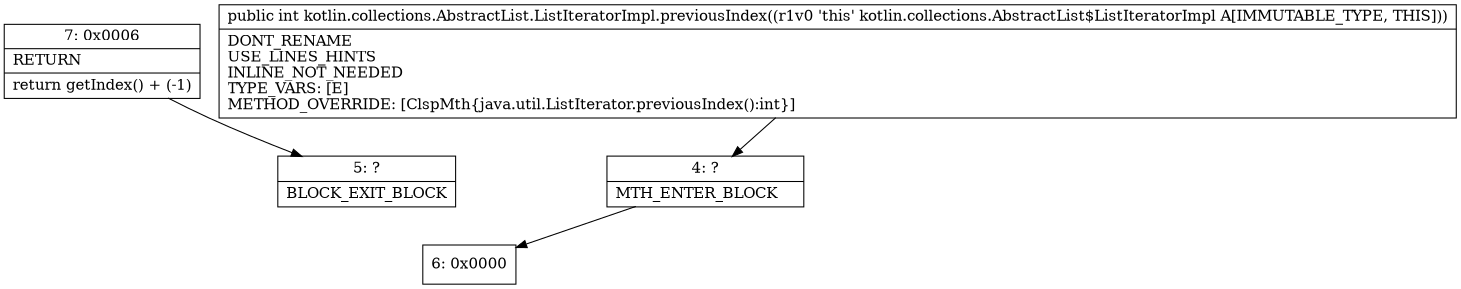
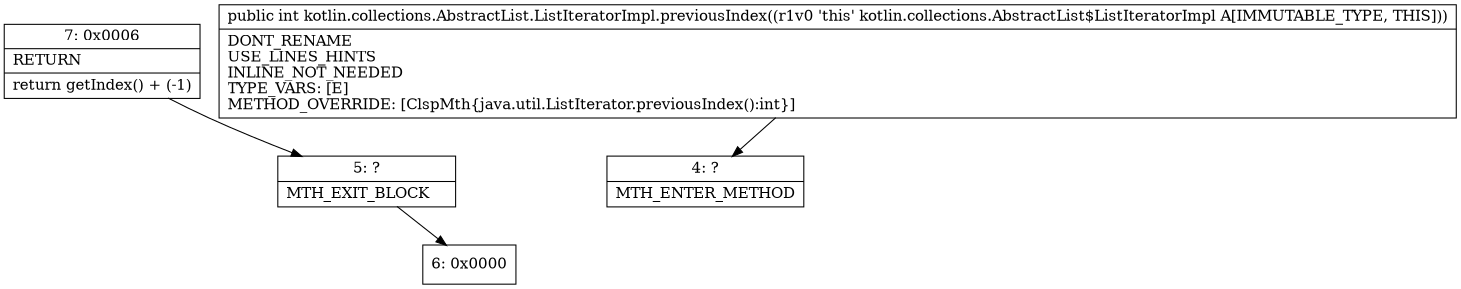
node "5: ?": text "BLOCK_EXIT_BLOCK" -> "MTH_EXIT_BLOCK"
node "4: ?": text "MTH_ENTER_BLOCK" -> "MTH_ENTER_METHOD"
edge "4: ?" -> "6: 0x0000": now "5: ?" -> "6: 0x0000"
